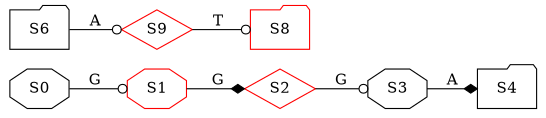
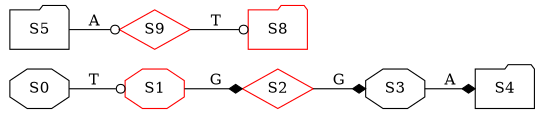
node "S6": label "S6" -> "S5"
edge "S0" -> "S1": label "G" -> "T"
edge "S2" -> "S3": arrowhead odot -> diamond
